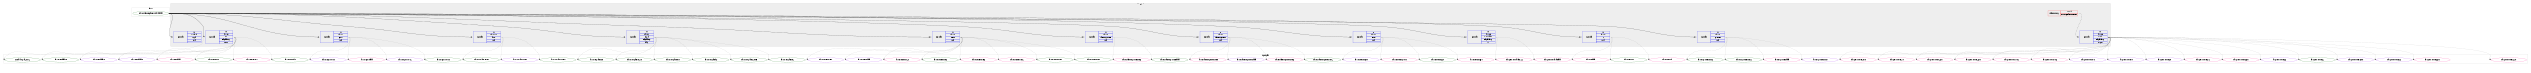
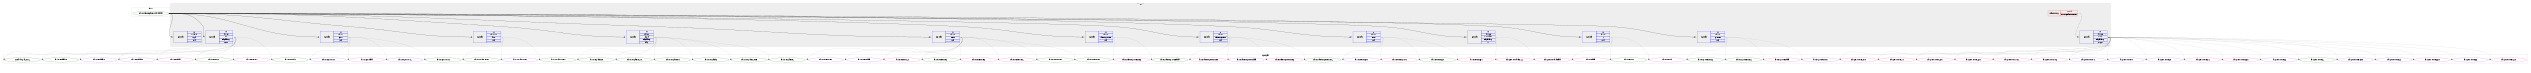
node "dev-lang/python-3.5.5": added
